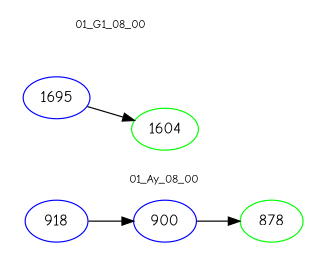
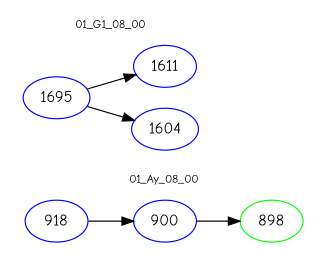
node "1611": added
node "1604": color green -> blue
node "878": label "878" -> "898"
